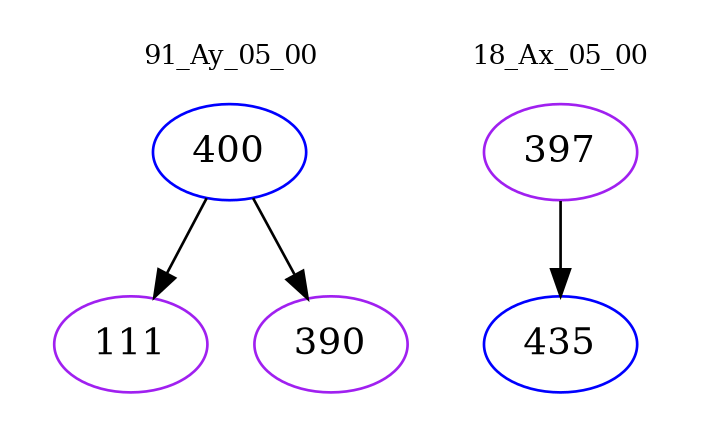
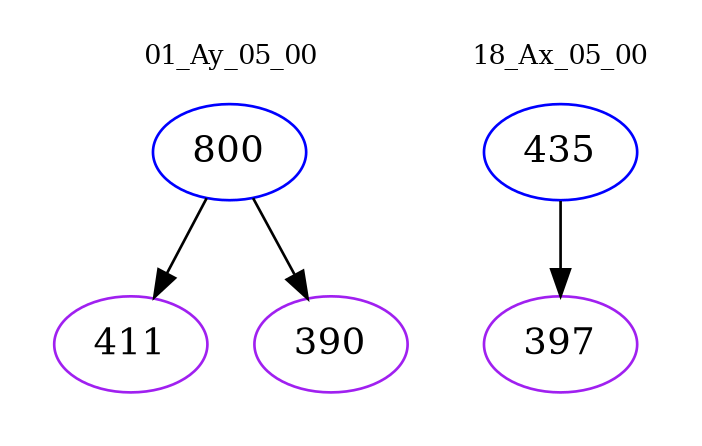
cluster "91_Ay_05_00": label "91_Ay_05_00" -> "01_Ay_05_00"
node "400": label "400" -> "800"
edge "397" -> "435": reversed
node "111": label "111" -> "411"
